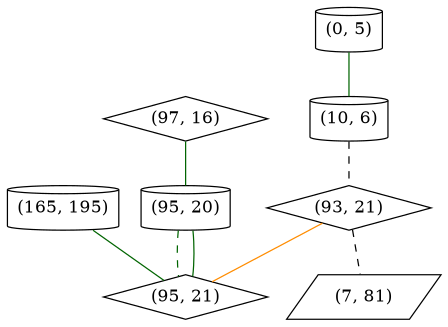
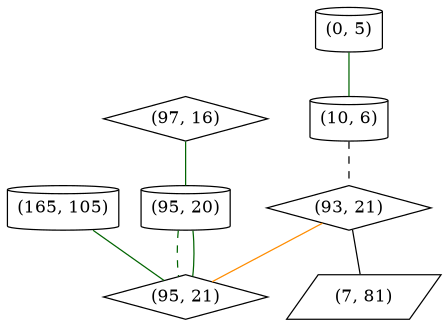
node "(165, 195)": label "(165, 195)" -> "(165, 105)"
edge "(93, 21)" -- "(7, 81)": style dashed -> solid
